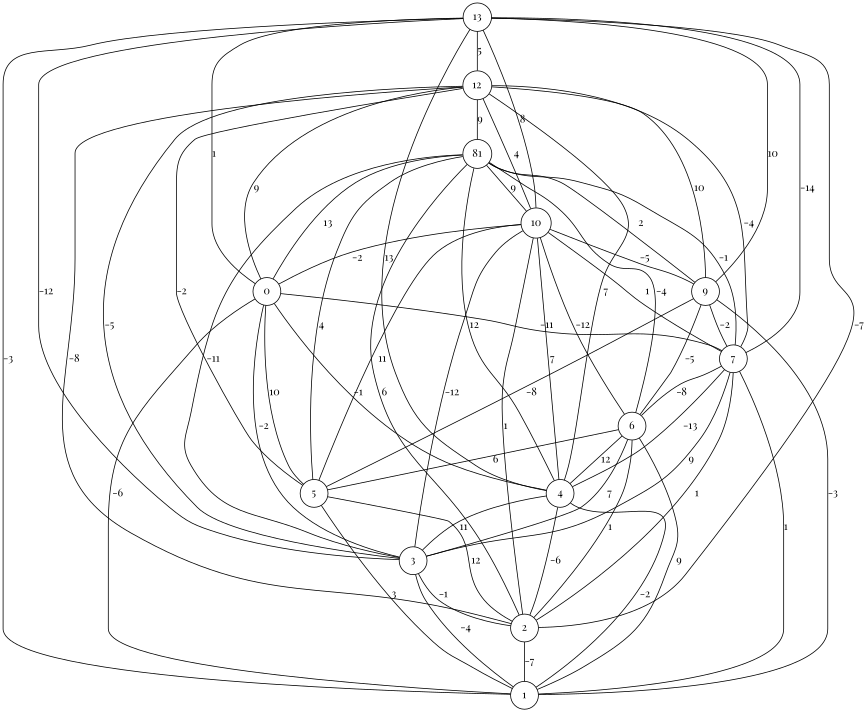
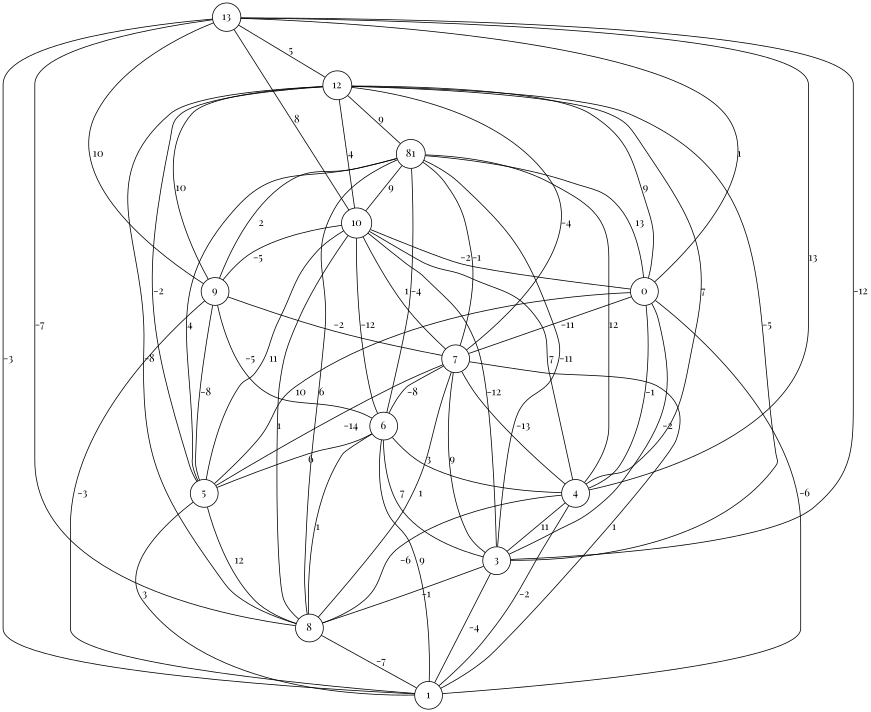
edge "13" -- "7": now "5" -- "7"
edge "6" -- "4": label "12" -> "3"
node "2": label "2" -> "8"
